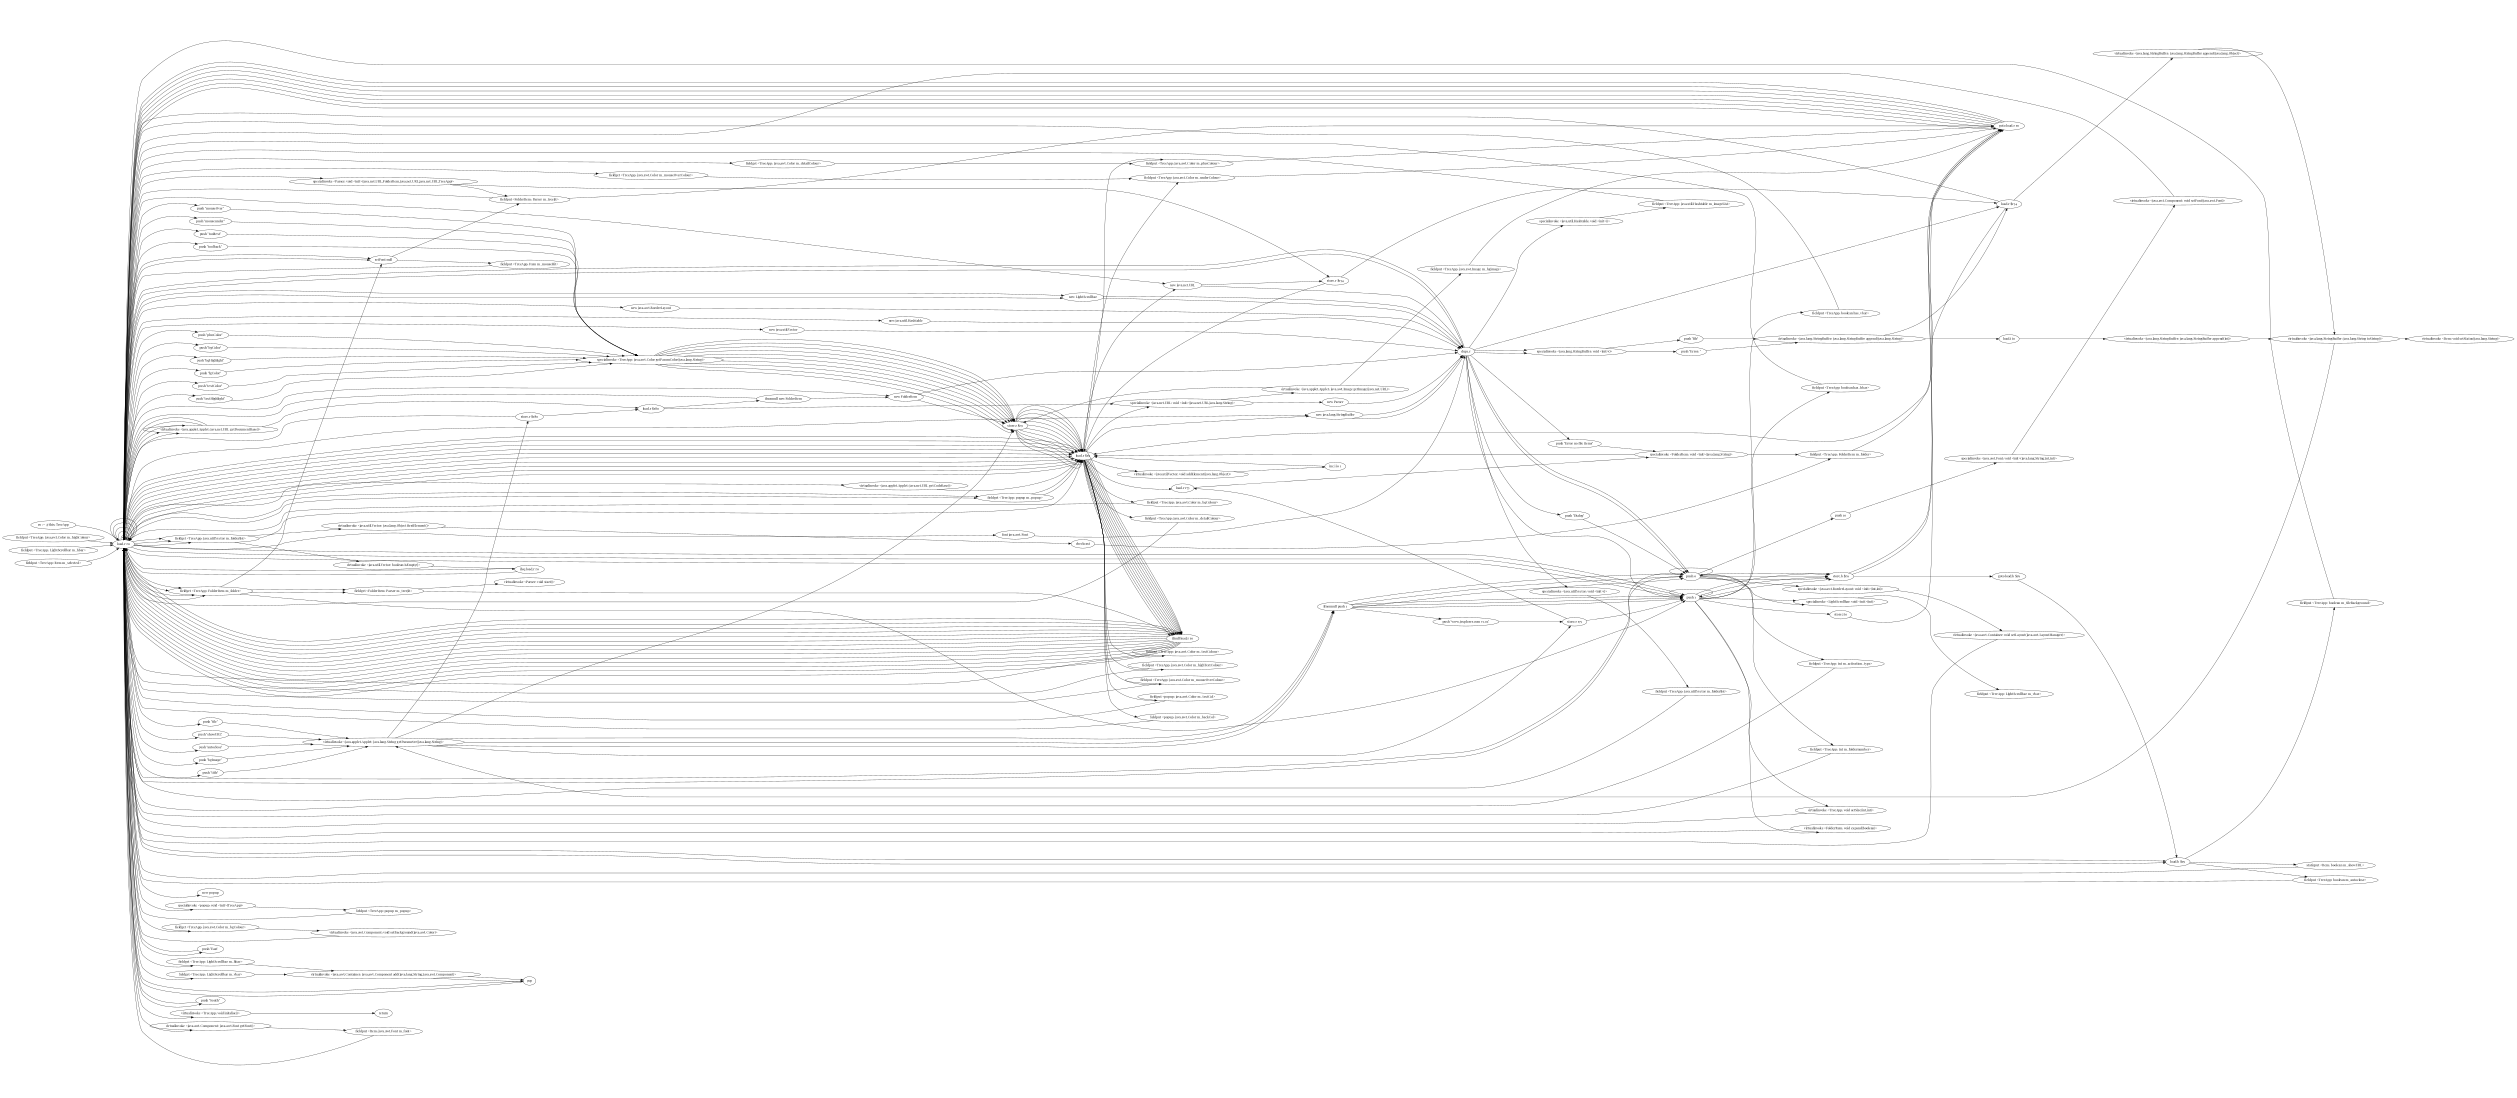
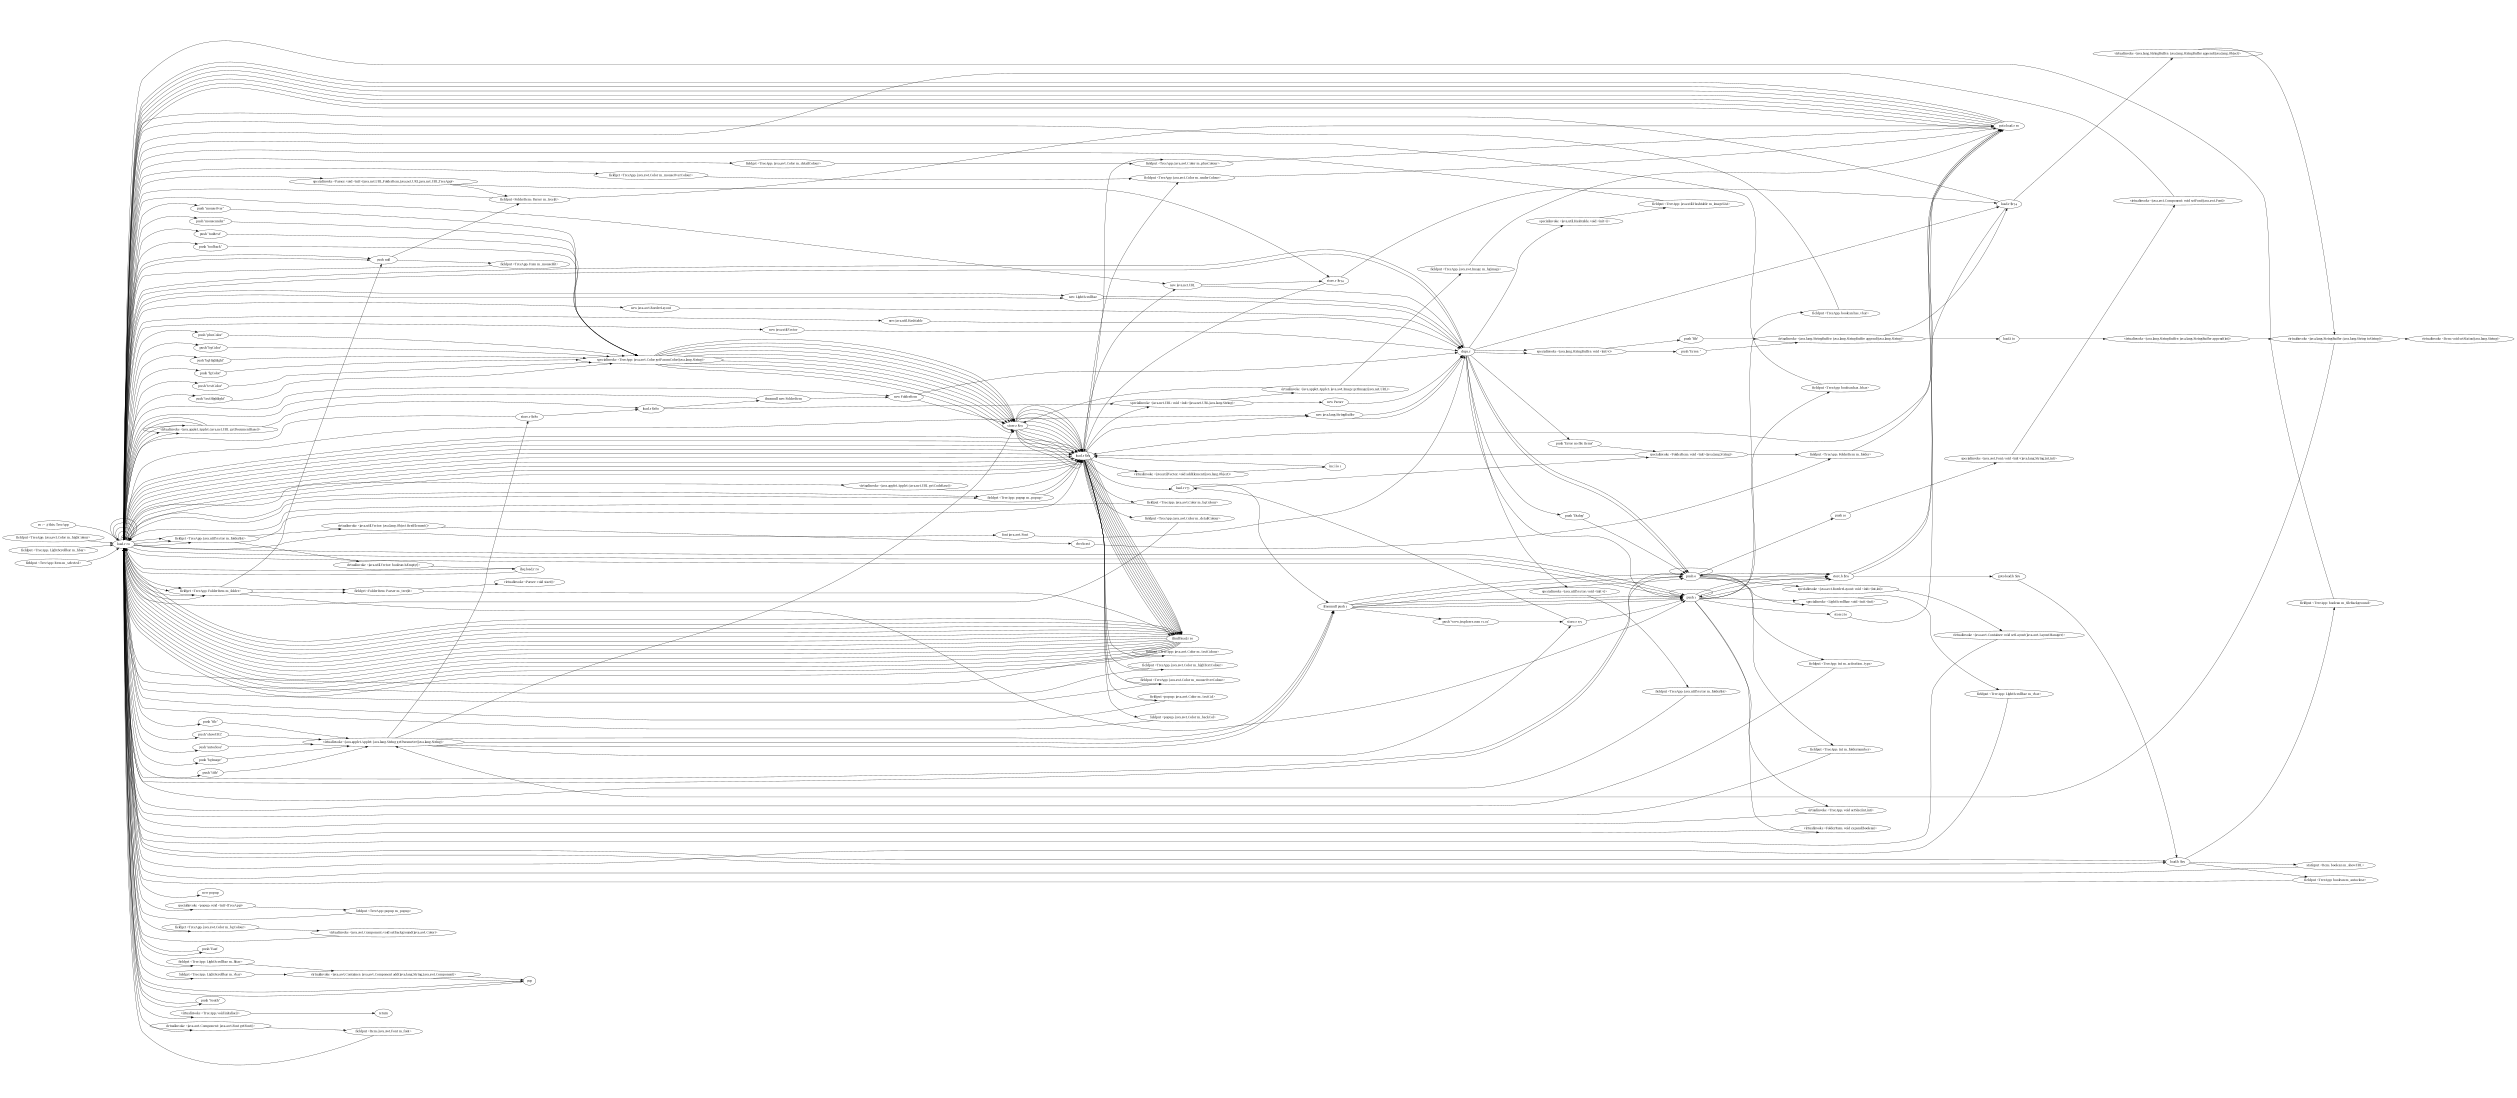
node "setFont null": label "setFont null" -> "push null"
edge "load.r r75" -> "ifnonnull push 1": added
edge "fieldput <TreeApp: LightScrollbar m_vbar>" -> "load.r r0": added
